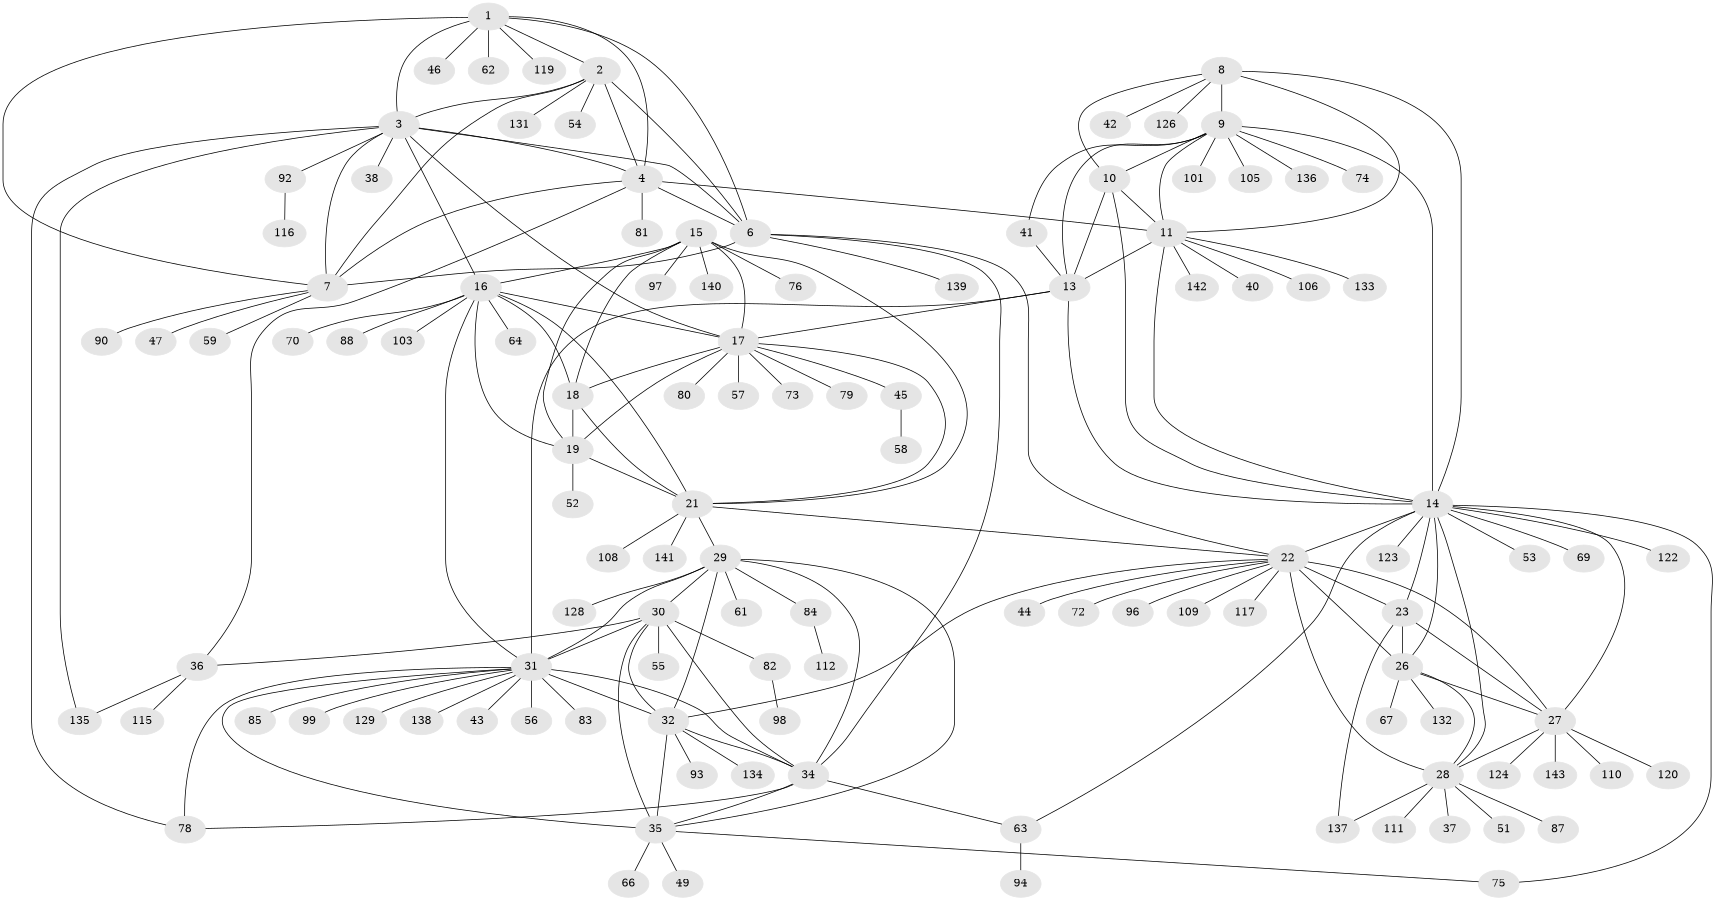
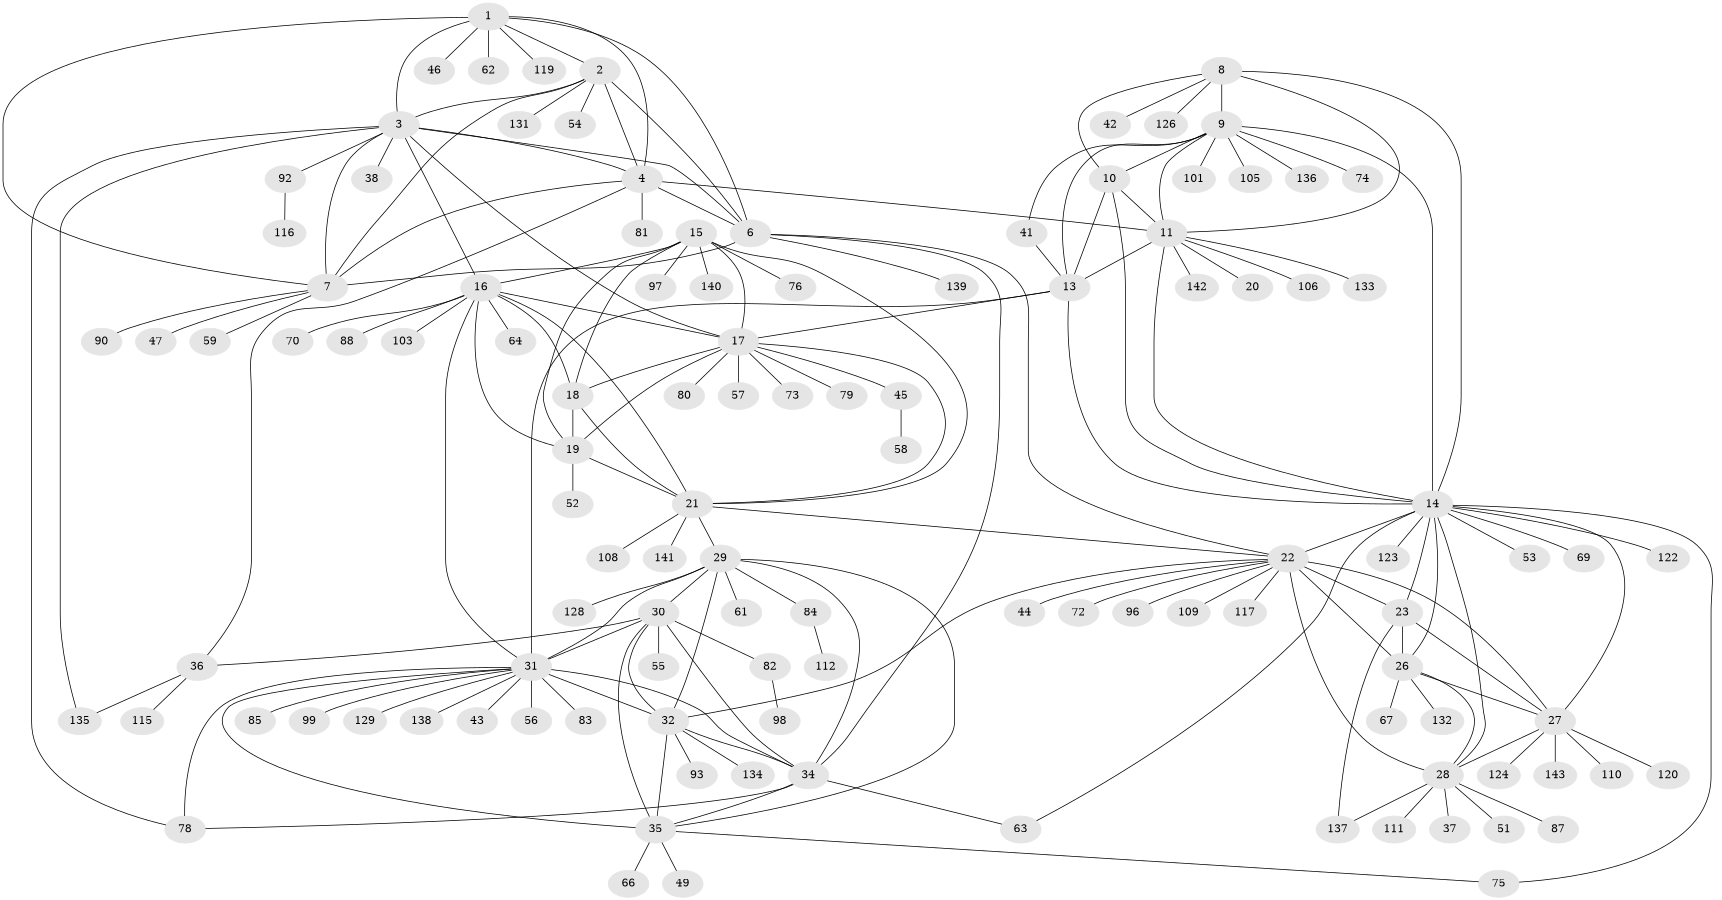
node "40": label "40" -> "20"
node "94": removed
